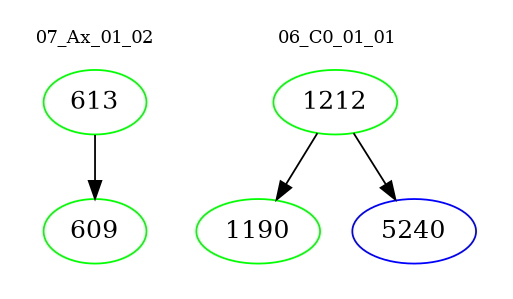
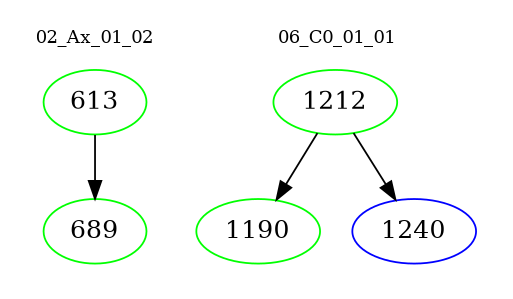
cluster "07_Ax_01_02": label "07_Ax_01_02" -> "02_Ax_01_02"
node "609": label "609" -> "689"
node "5240": label "5240" -> "1240"
